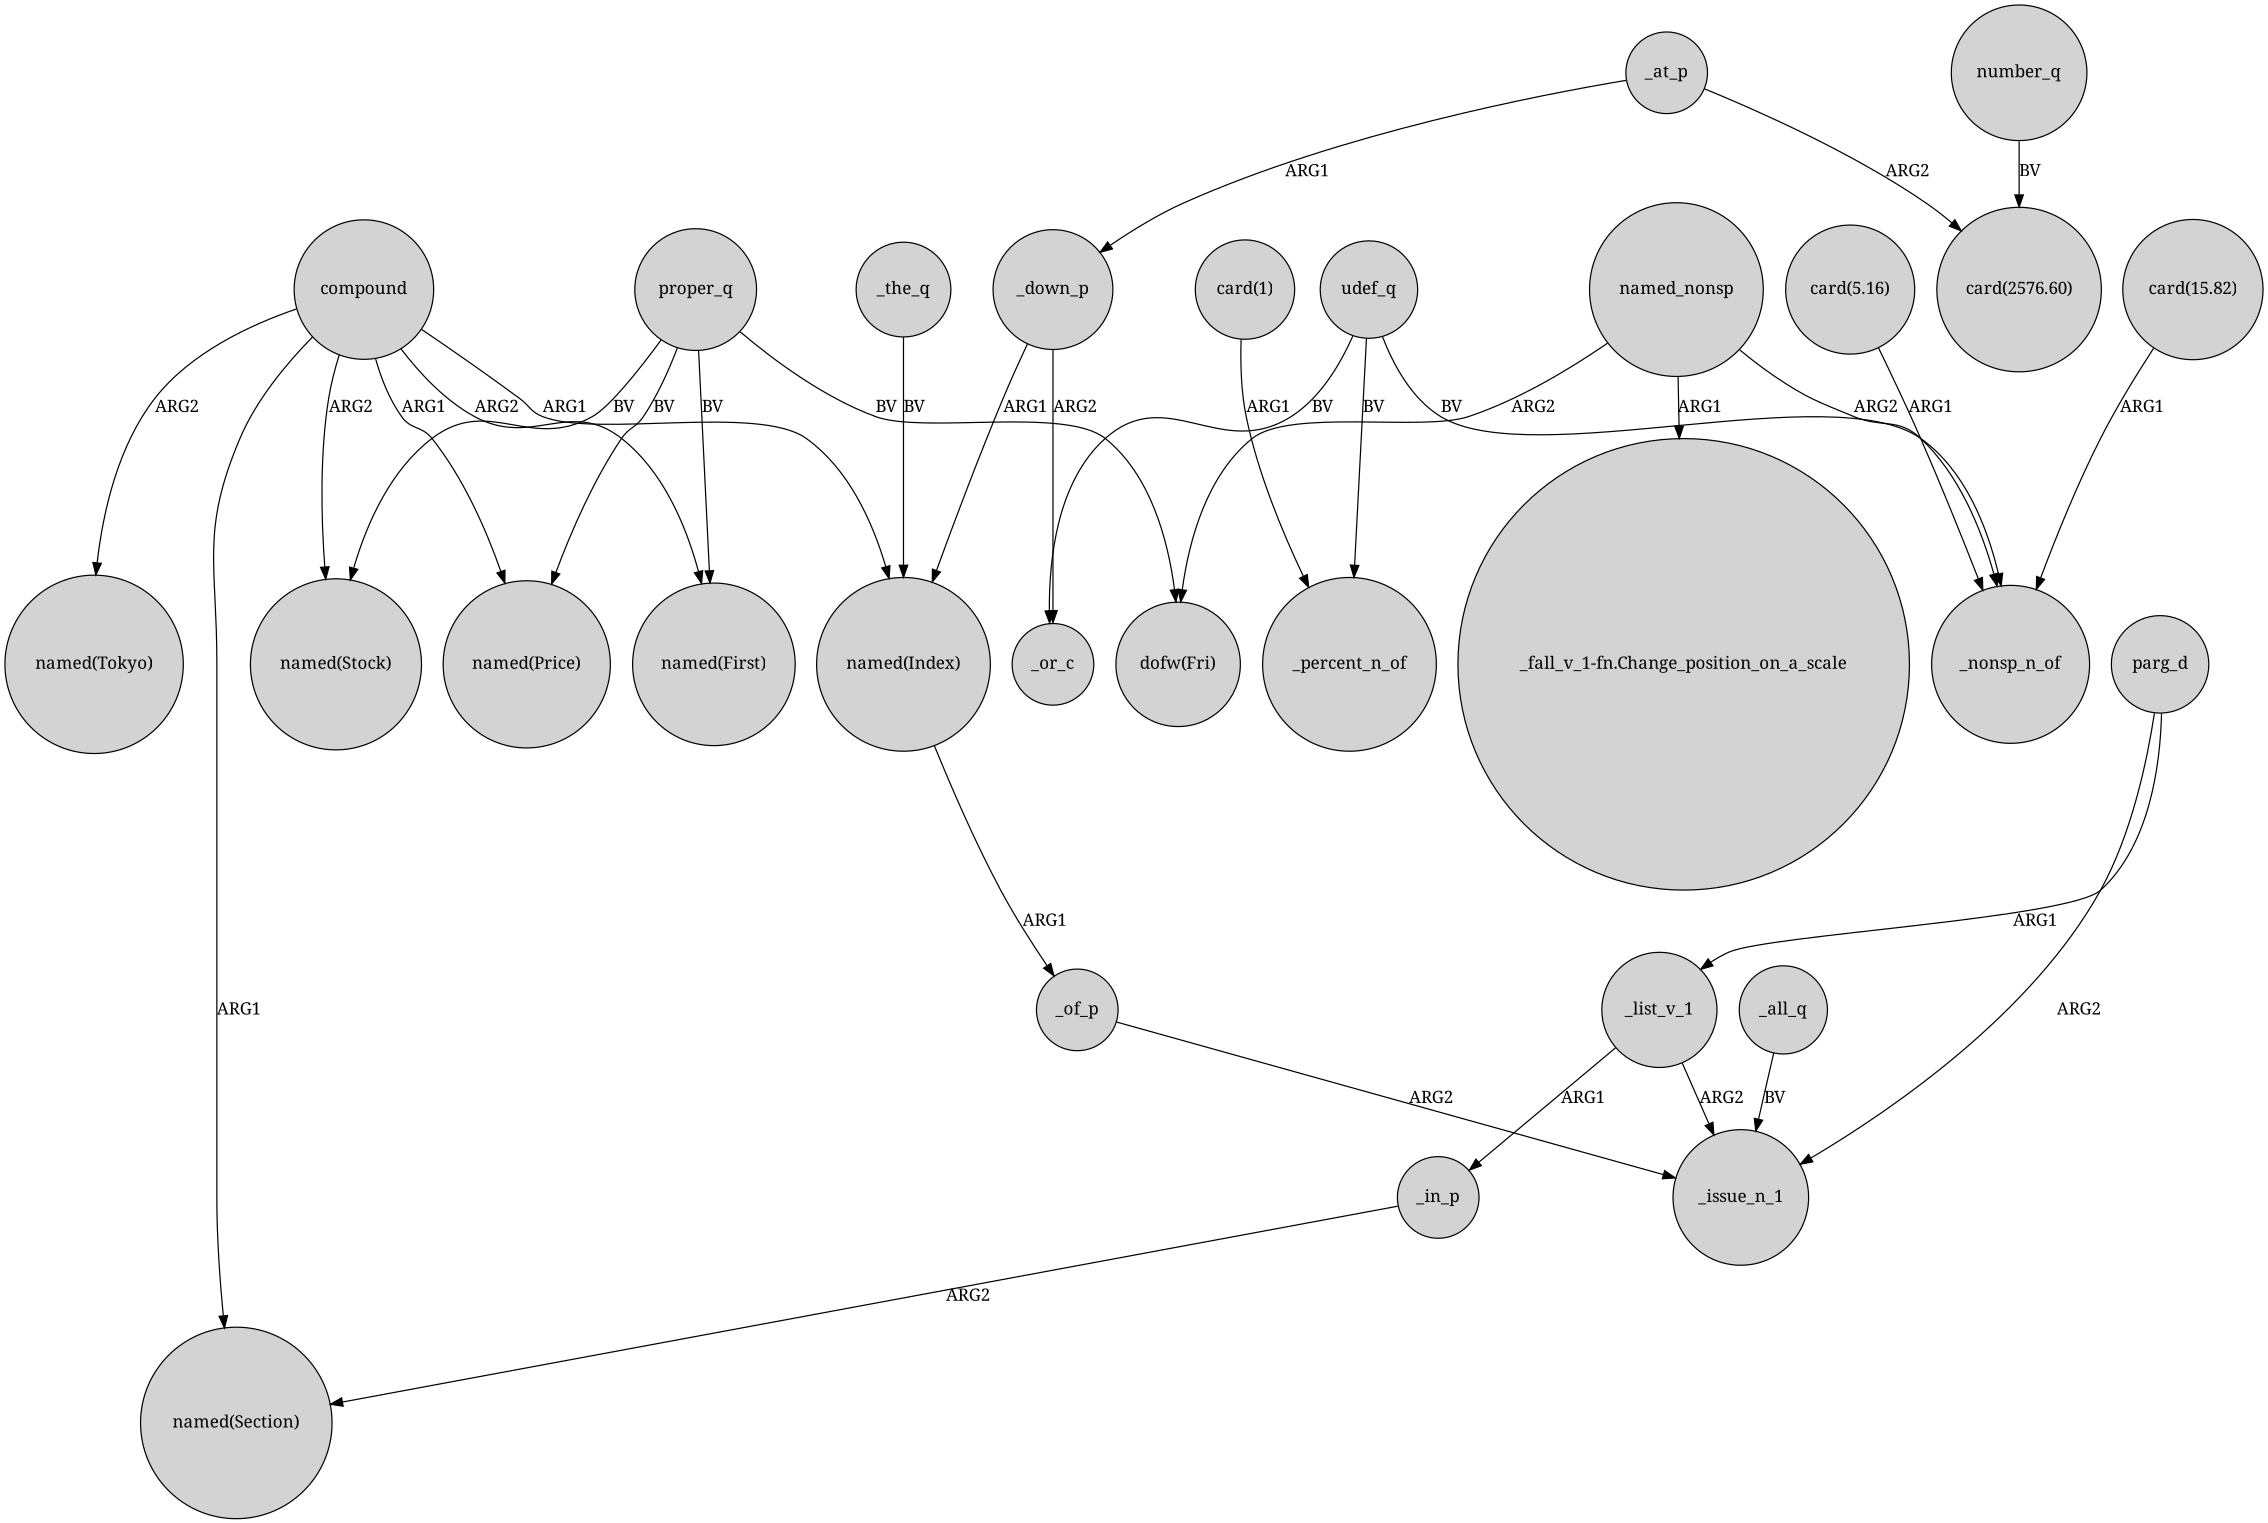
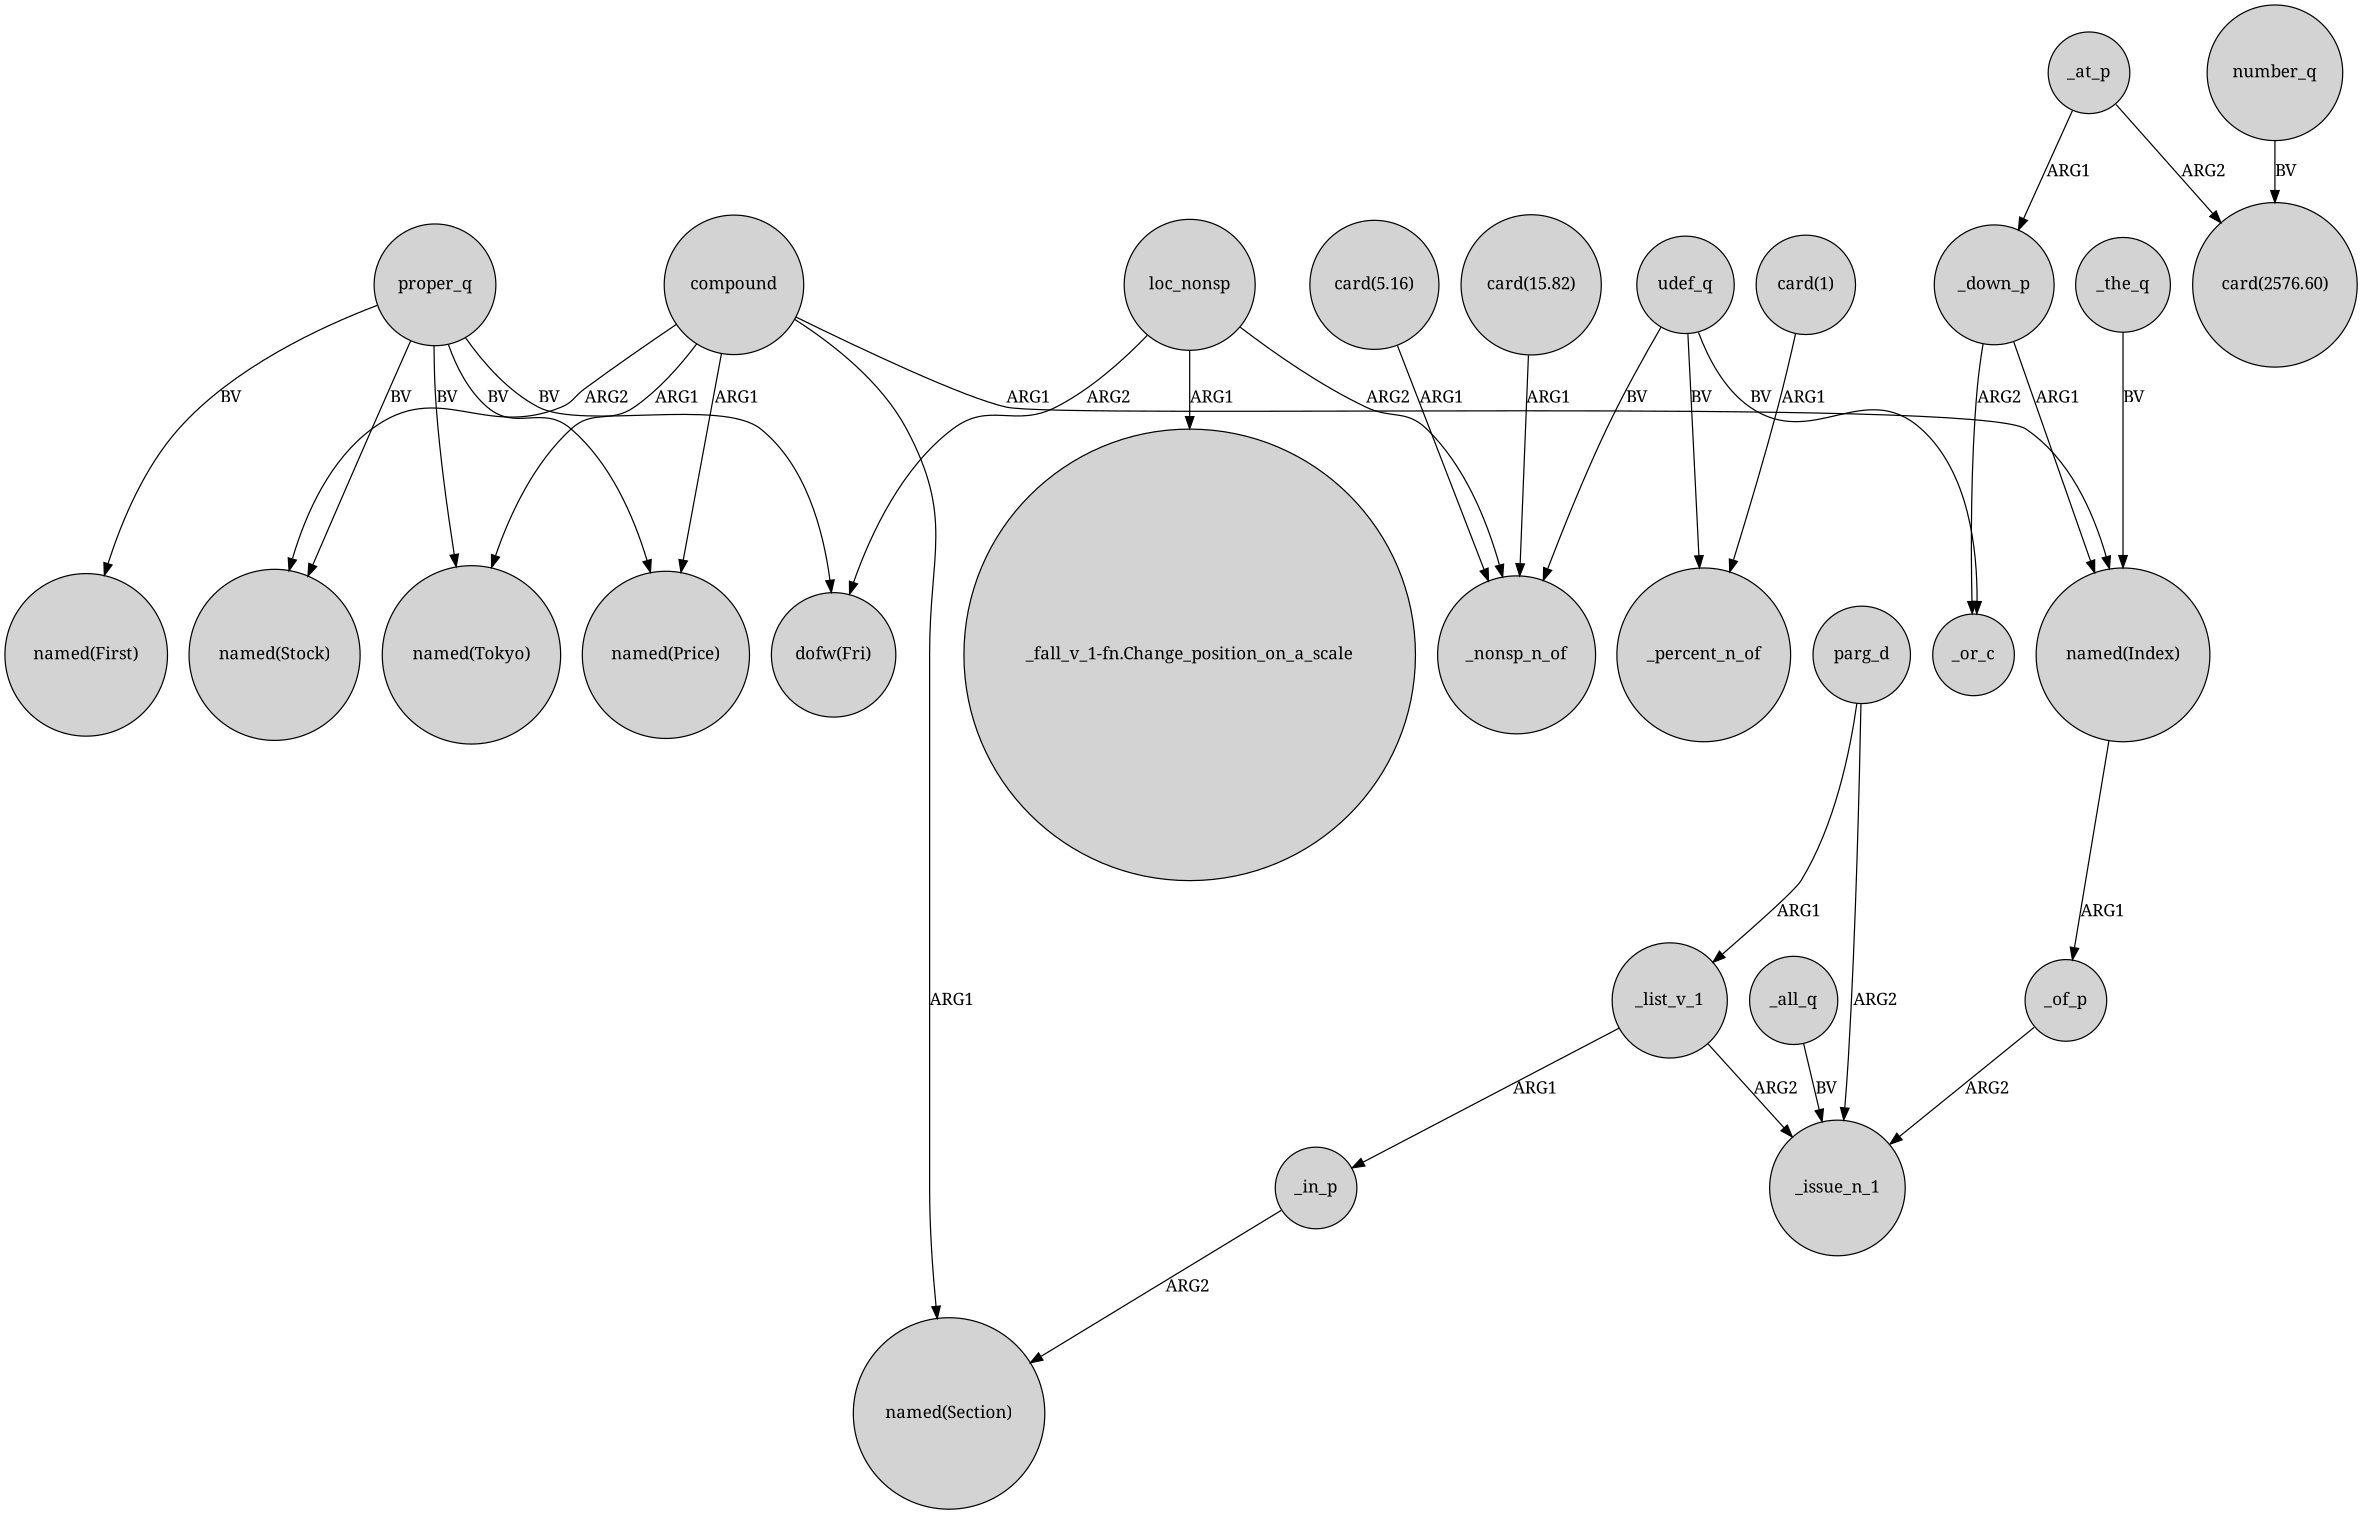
node "named_nonsp": label "named_nonsp" -> "loc_nonsp"
edge "compound" -> "named(Tokyo)": label "ARG2" -> "ARG1"
edge "compound" -> "named(First)": removed, label "ARG2"
edge "proper_q" -> "named(Tokyo)": added, label "BV"
